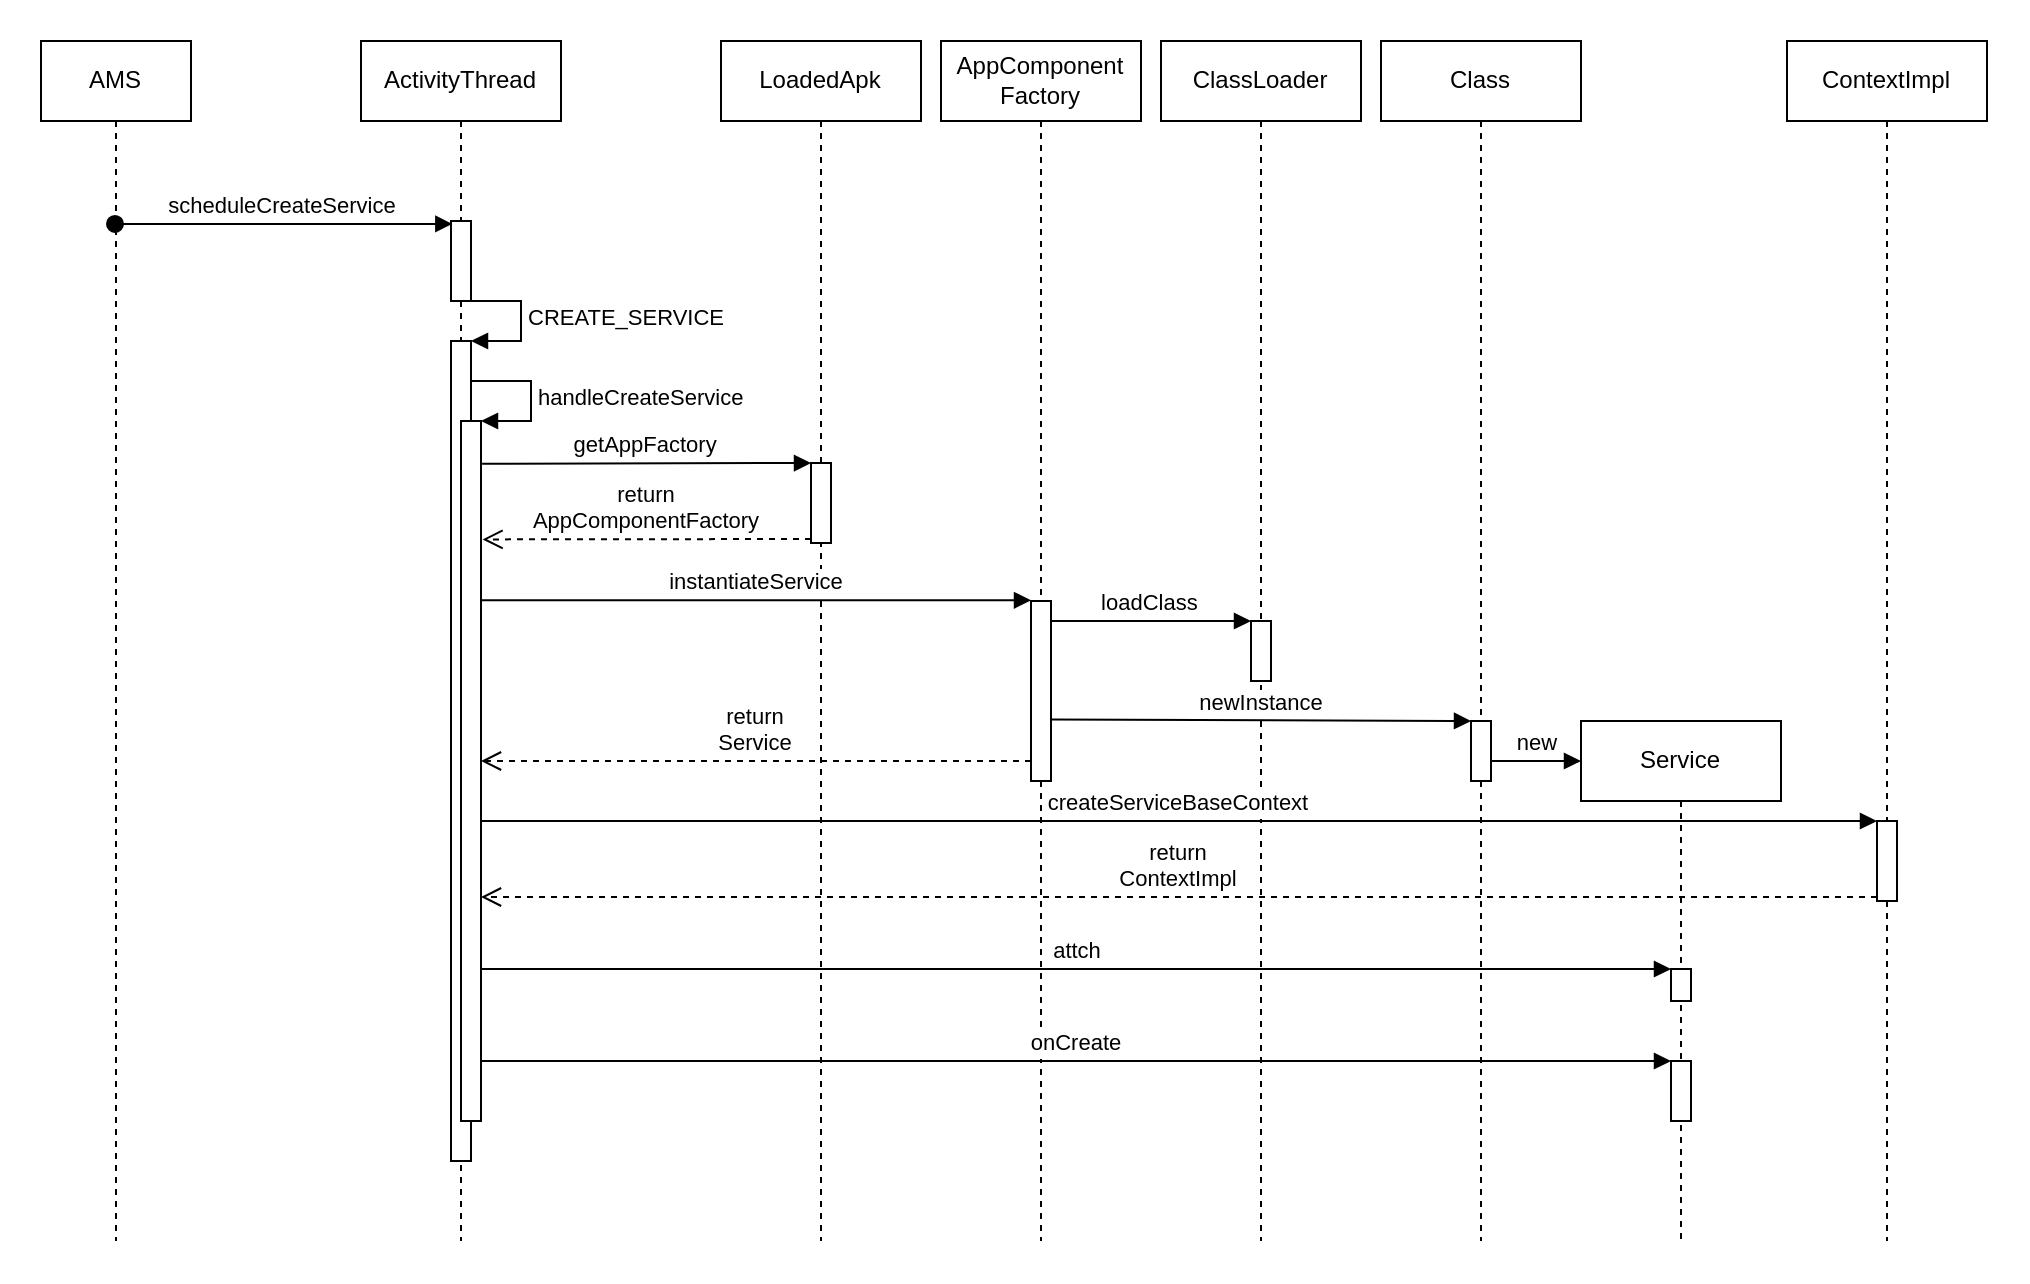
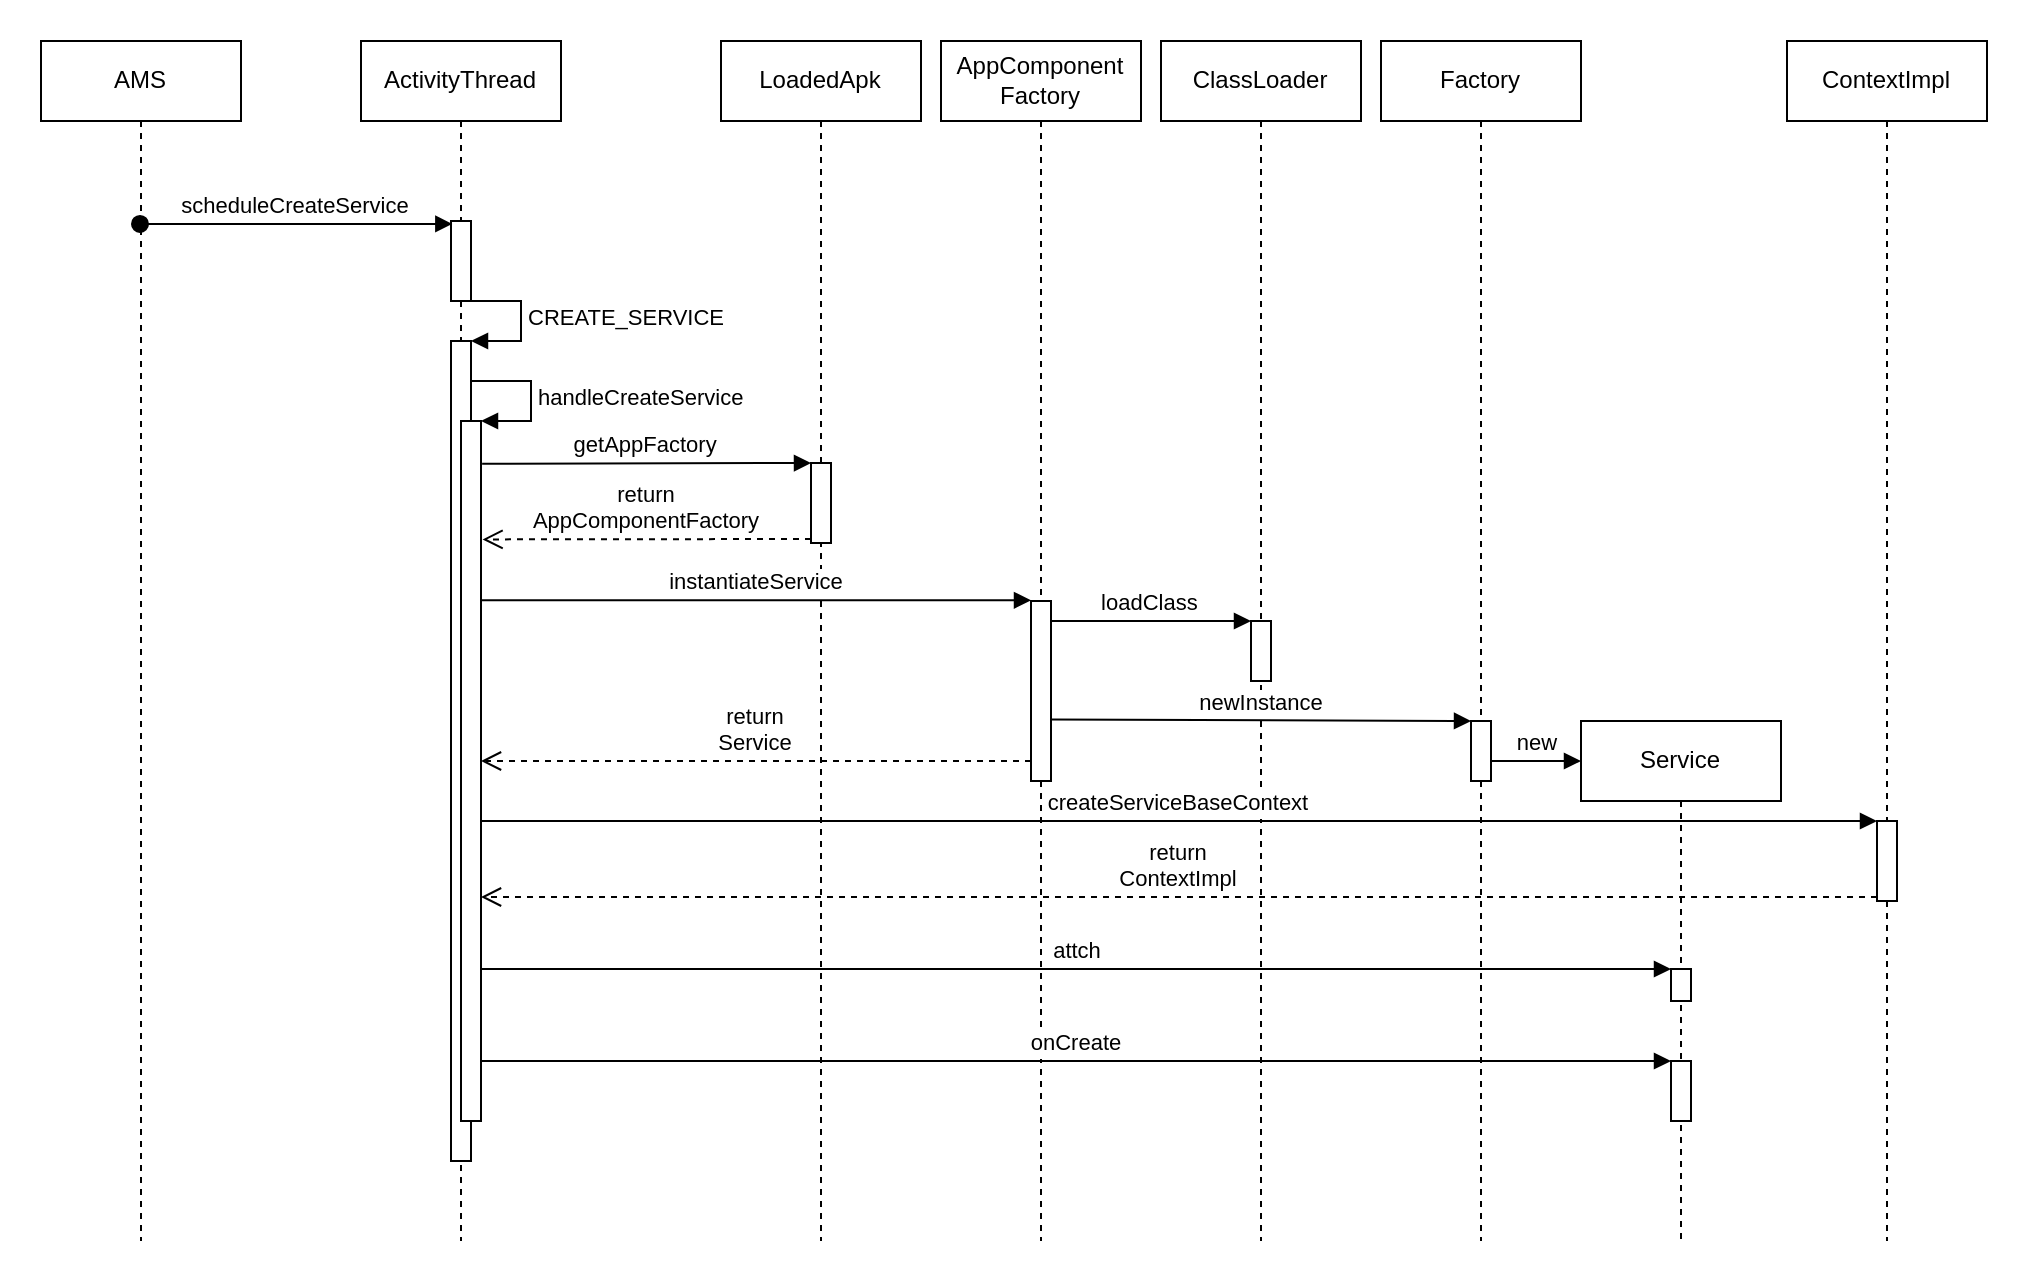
node "Class": label "Class" -> "Factory"
node "AMS": size 150x1200 -> 200x1200
